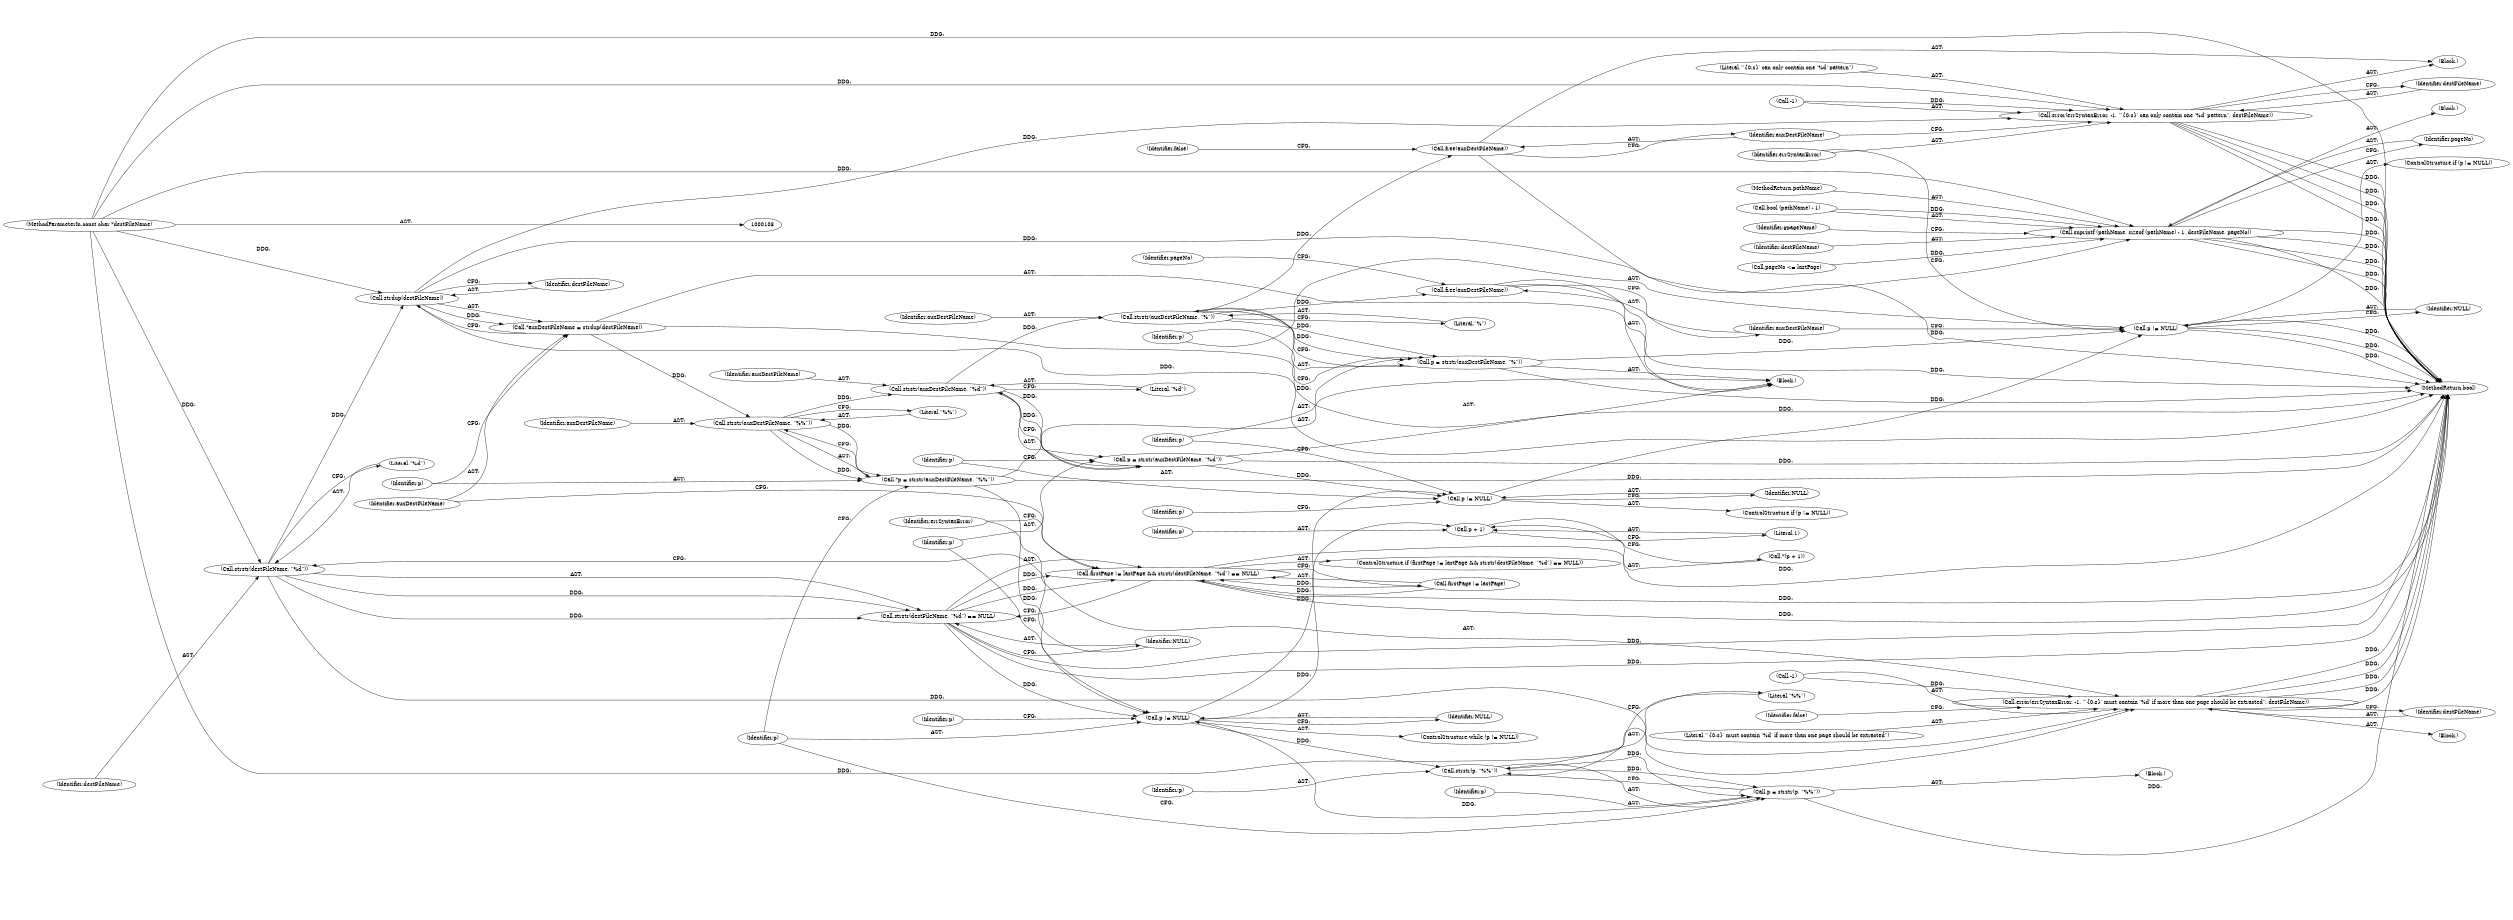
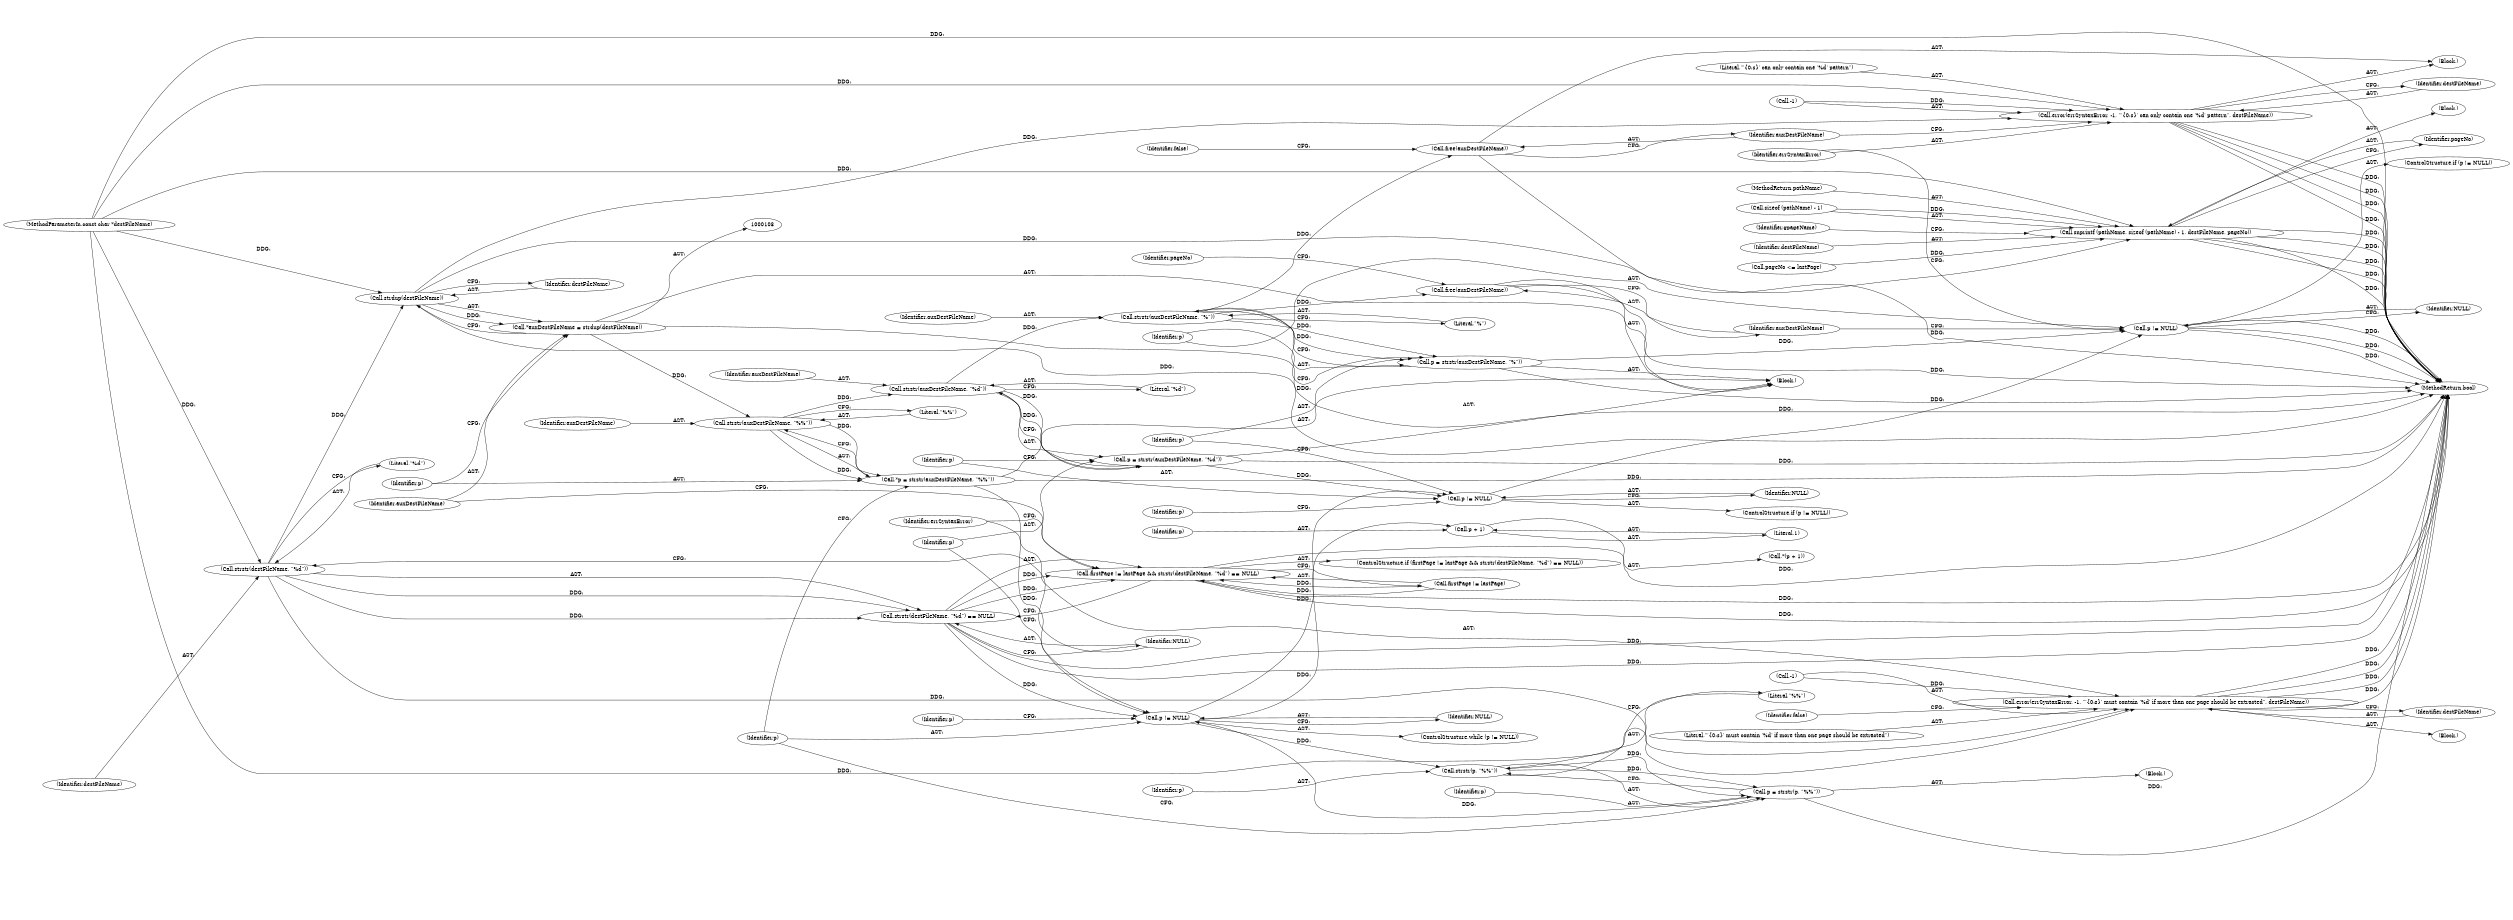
node "(Call,bool (pathName) - 1)": label "(Call,bool (pathName) - 1)" -> "(Call,sizeof (pathName) - 1)"
edge "(MethodParameterIn,const char *destFileName)" -> "1000108": now "(Call,*auxDestFileName = strdup(destFileName))" -> "1000108"
edge "(Call,p + 1)" -> "(Literal,1)": label "CFG: " -> "AST: "
edge "(Call,*(p + 1))" -> "(Call,p + 1)": removed, label "CFG:"
